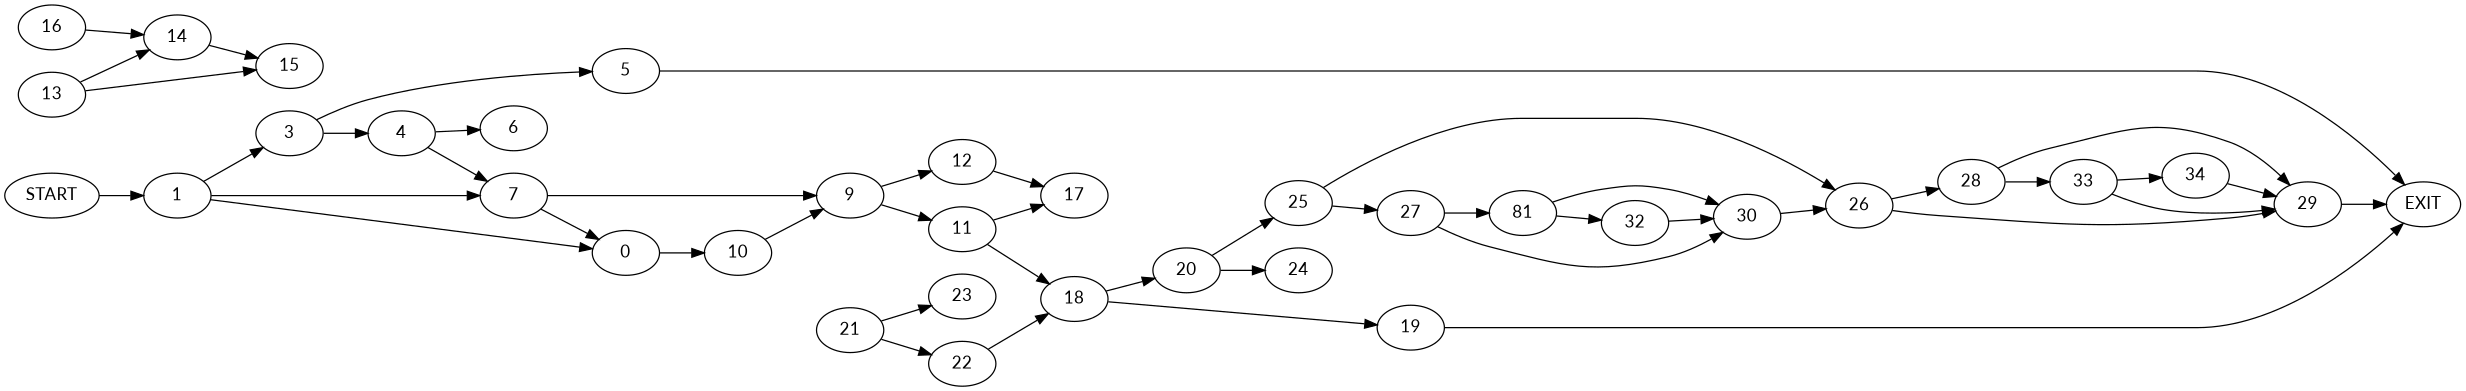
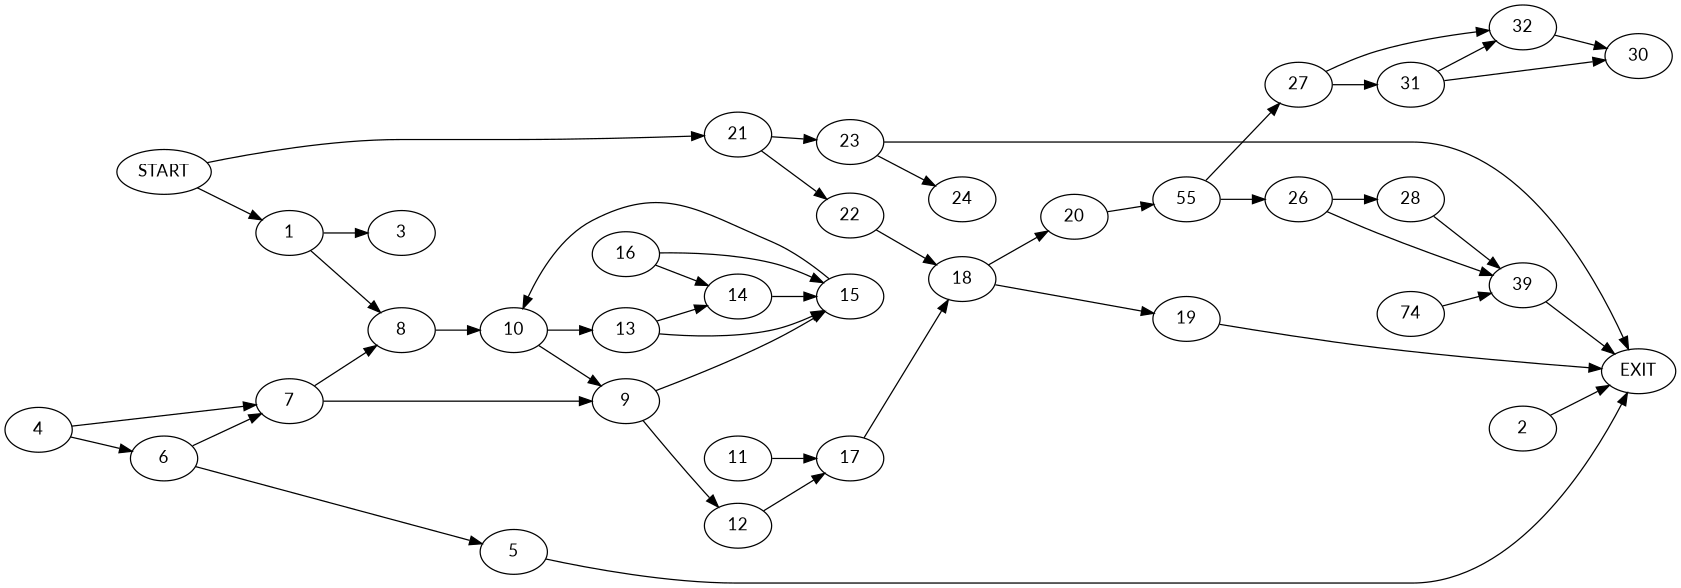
edge "3" -> "5": now "6" -> "5"
edge "3" -> "4": removed
edge "START" -> "21": added
edge "23" -> "EXIT": added
node "34": label "34" -> "74"
node "33": removed
edge "1" -> "7": now "6" -> "7"
node "25": label "25" -> "55"
edge "15" -> "10": added
node "29": label "29" -> "39"
edge "9" -> "11": now "9" -> "15"
edge "30" -> "26": removed
node "81": label "81" -> "31"
node "0": label "0" -> "8"
edge "16" -> "15": added
edge "11" -> "18": now "17" -> "18"
edge "27" -> "30": now "27" -> "32"
edge "20" -> "24": now "23" -> "24"
edge "10" -> "13": added
node "2": added
